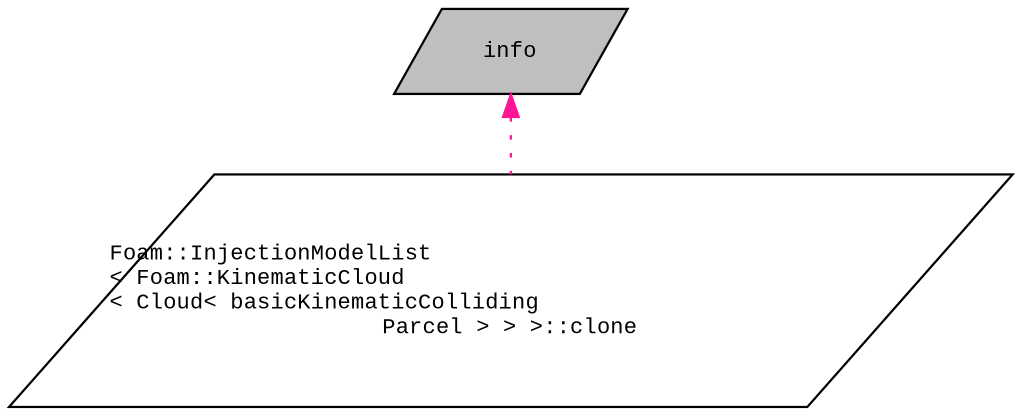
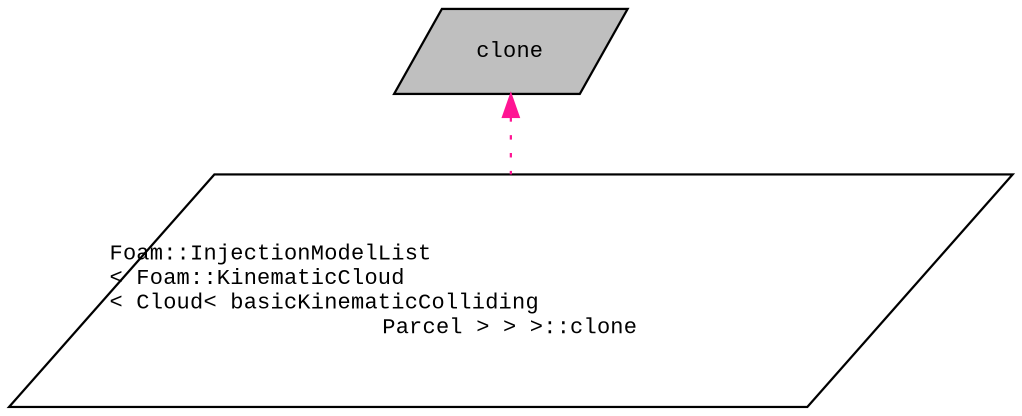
node "info": label "info" -> "clone"
